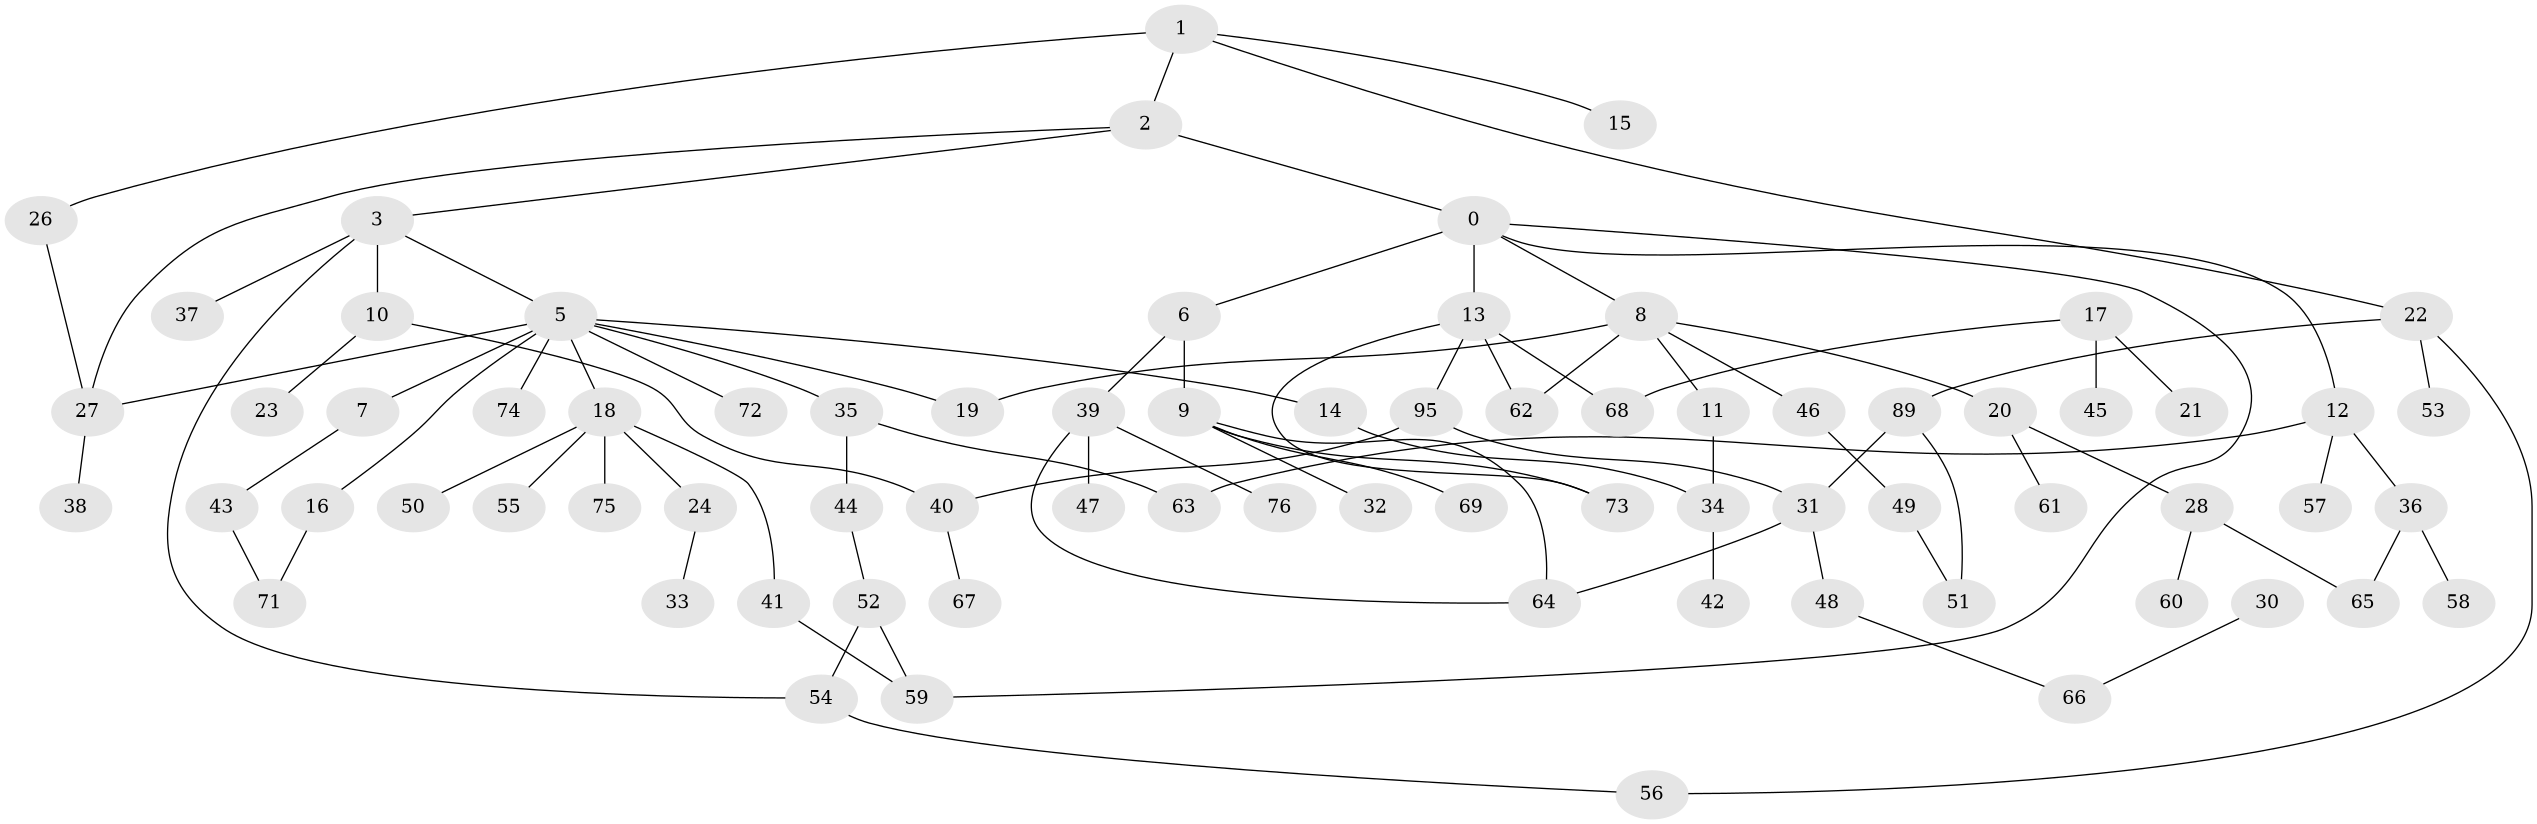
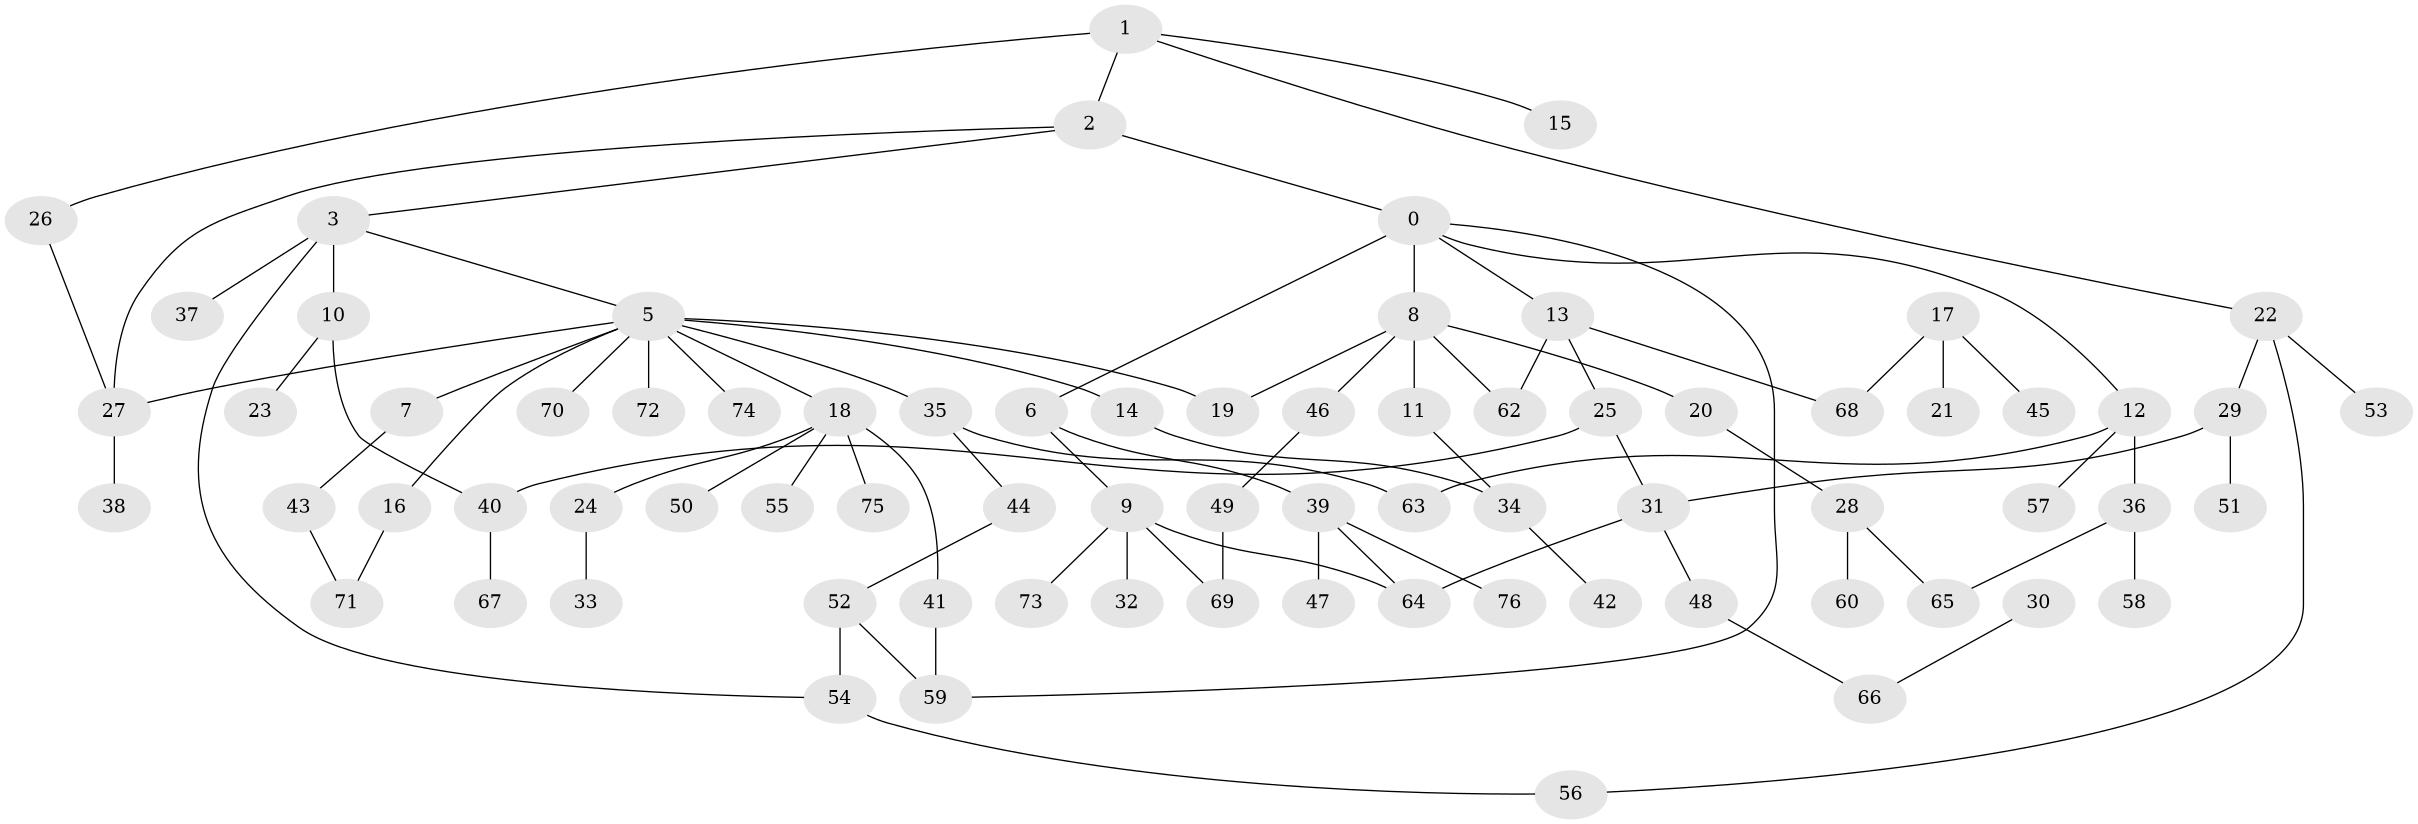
node "70": added
node "95": label "95" -> "25"
node "89": label "89" -> "29"
edge "13" -- "73": removed
node "61": removed
edge "49" -- "51": now "49" -- "69"
